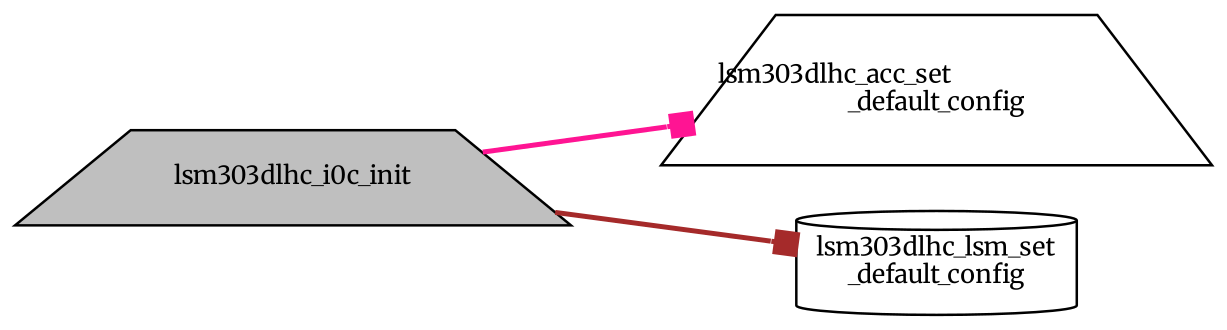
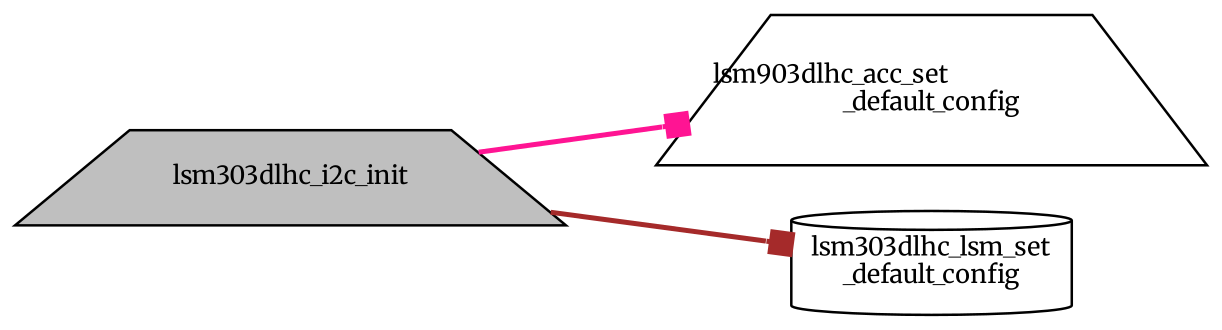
node "lsm303dlhc_acc_set _default_config": label "lsm303dlhc_acc_set _default_config" -> "lsm903dlhc_acc_set _default_config"
node "lsm303dlhc_i0c_init": label "lsm303dlhc_i0c_init" -> "lsm303dlhc_i2c_init"
